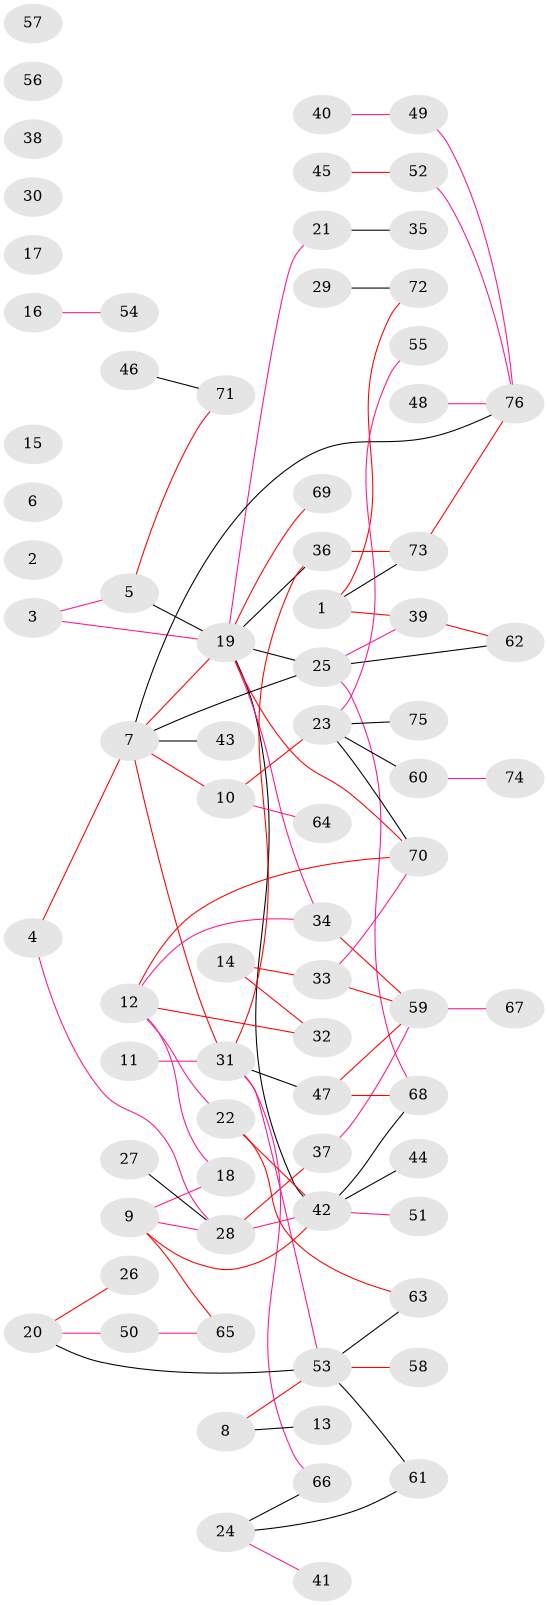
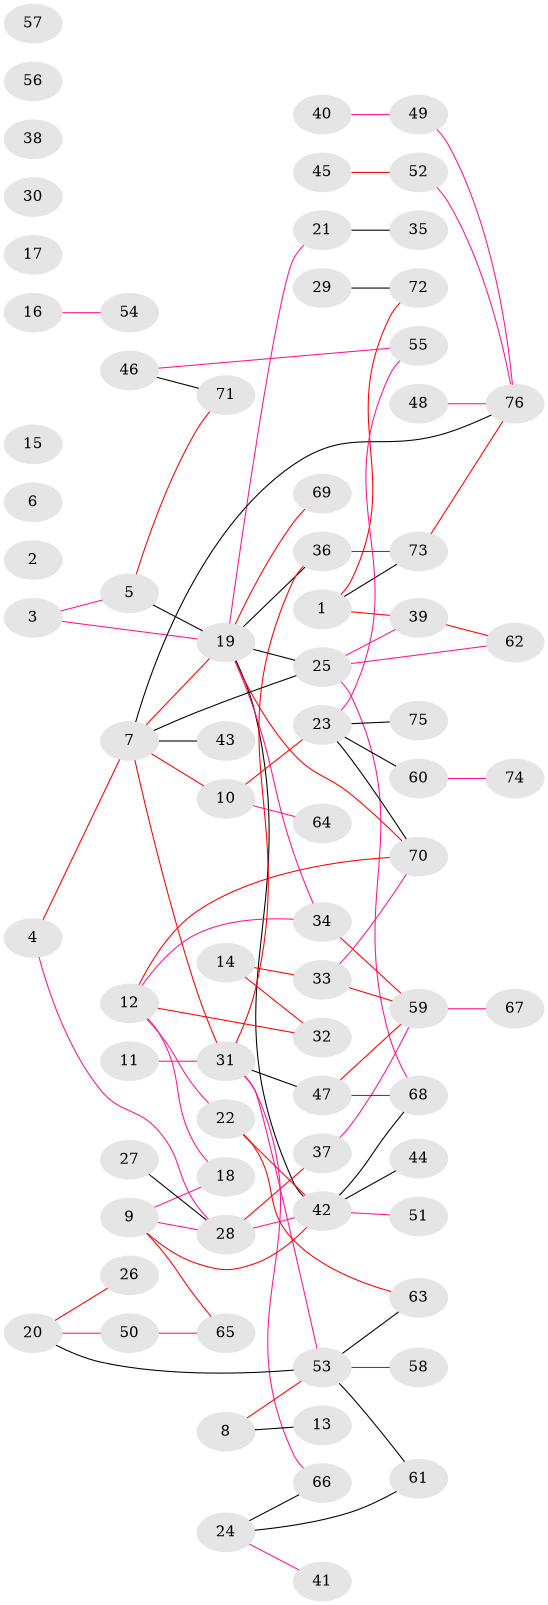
edge "55" -- "46": added
edge "62" -- "25": color black -> deeppink
